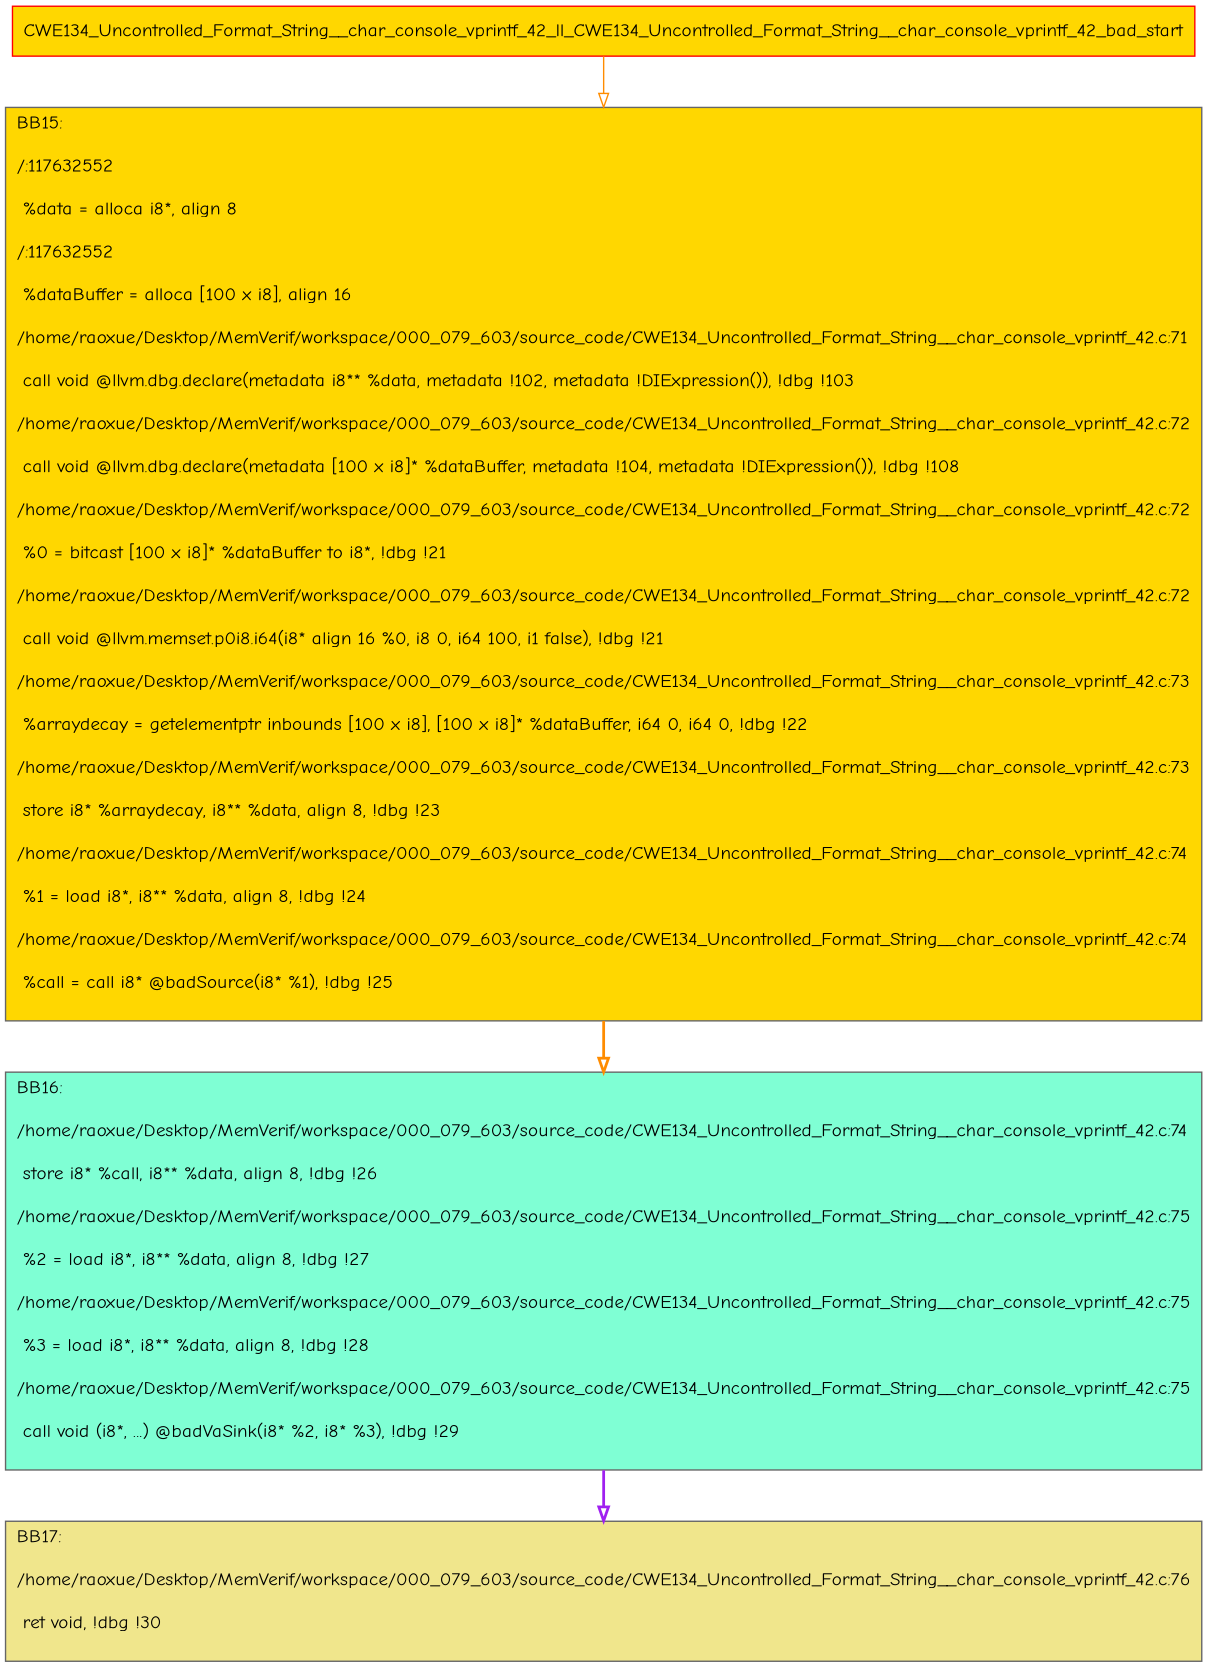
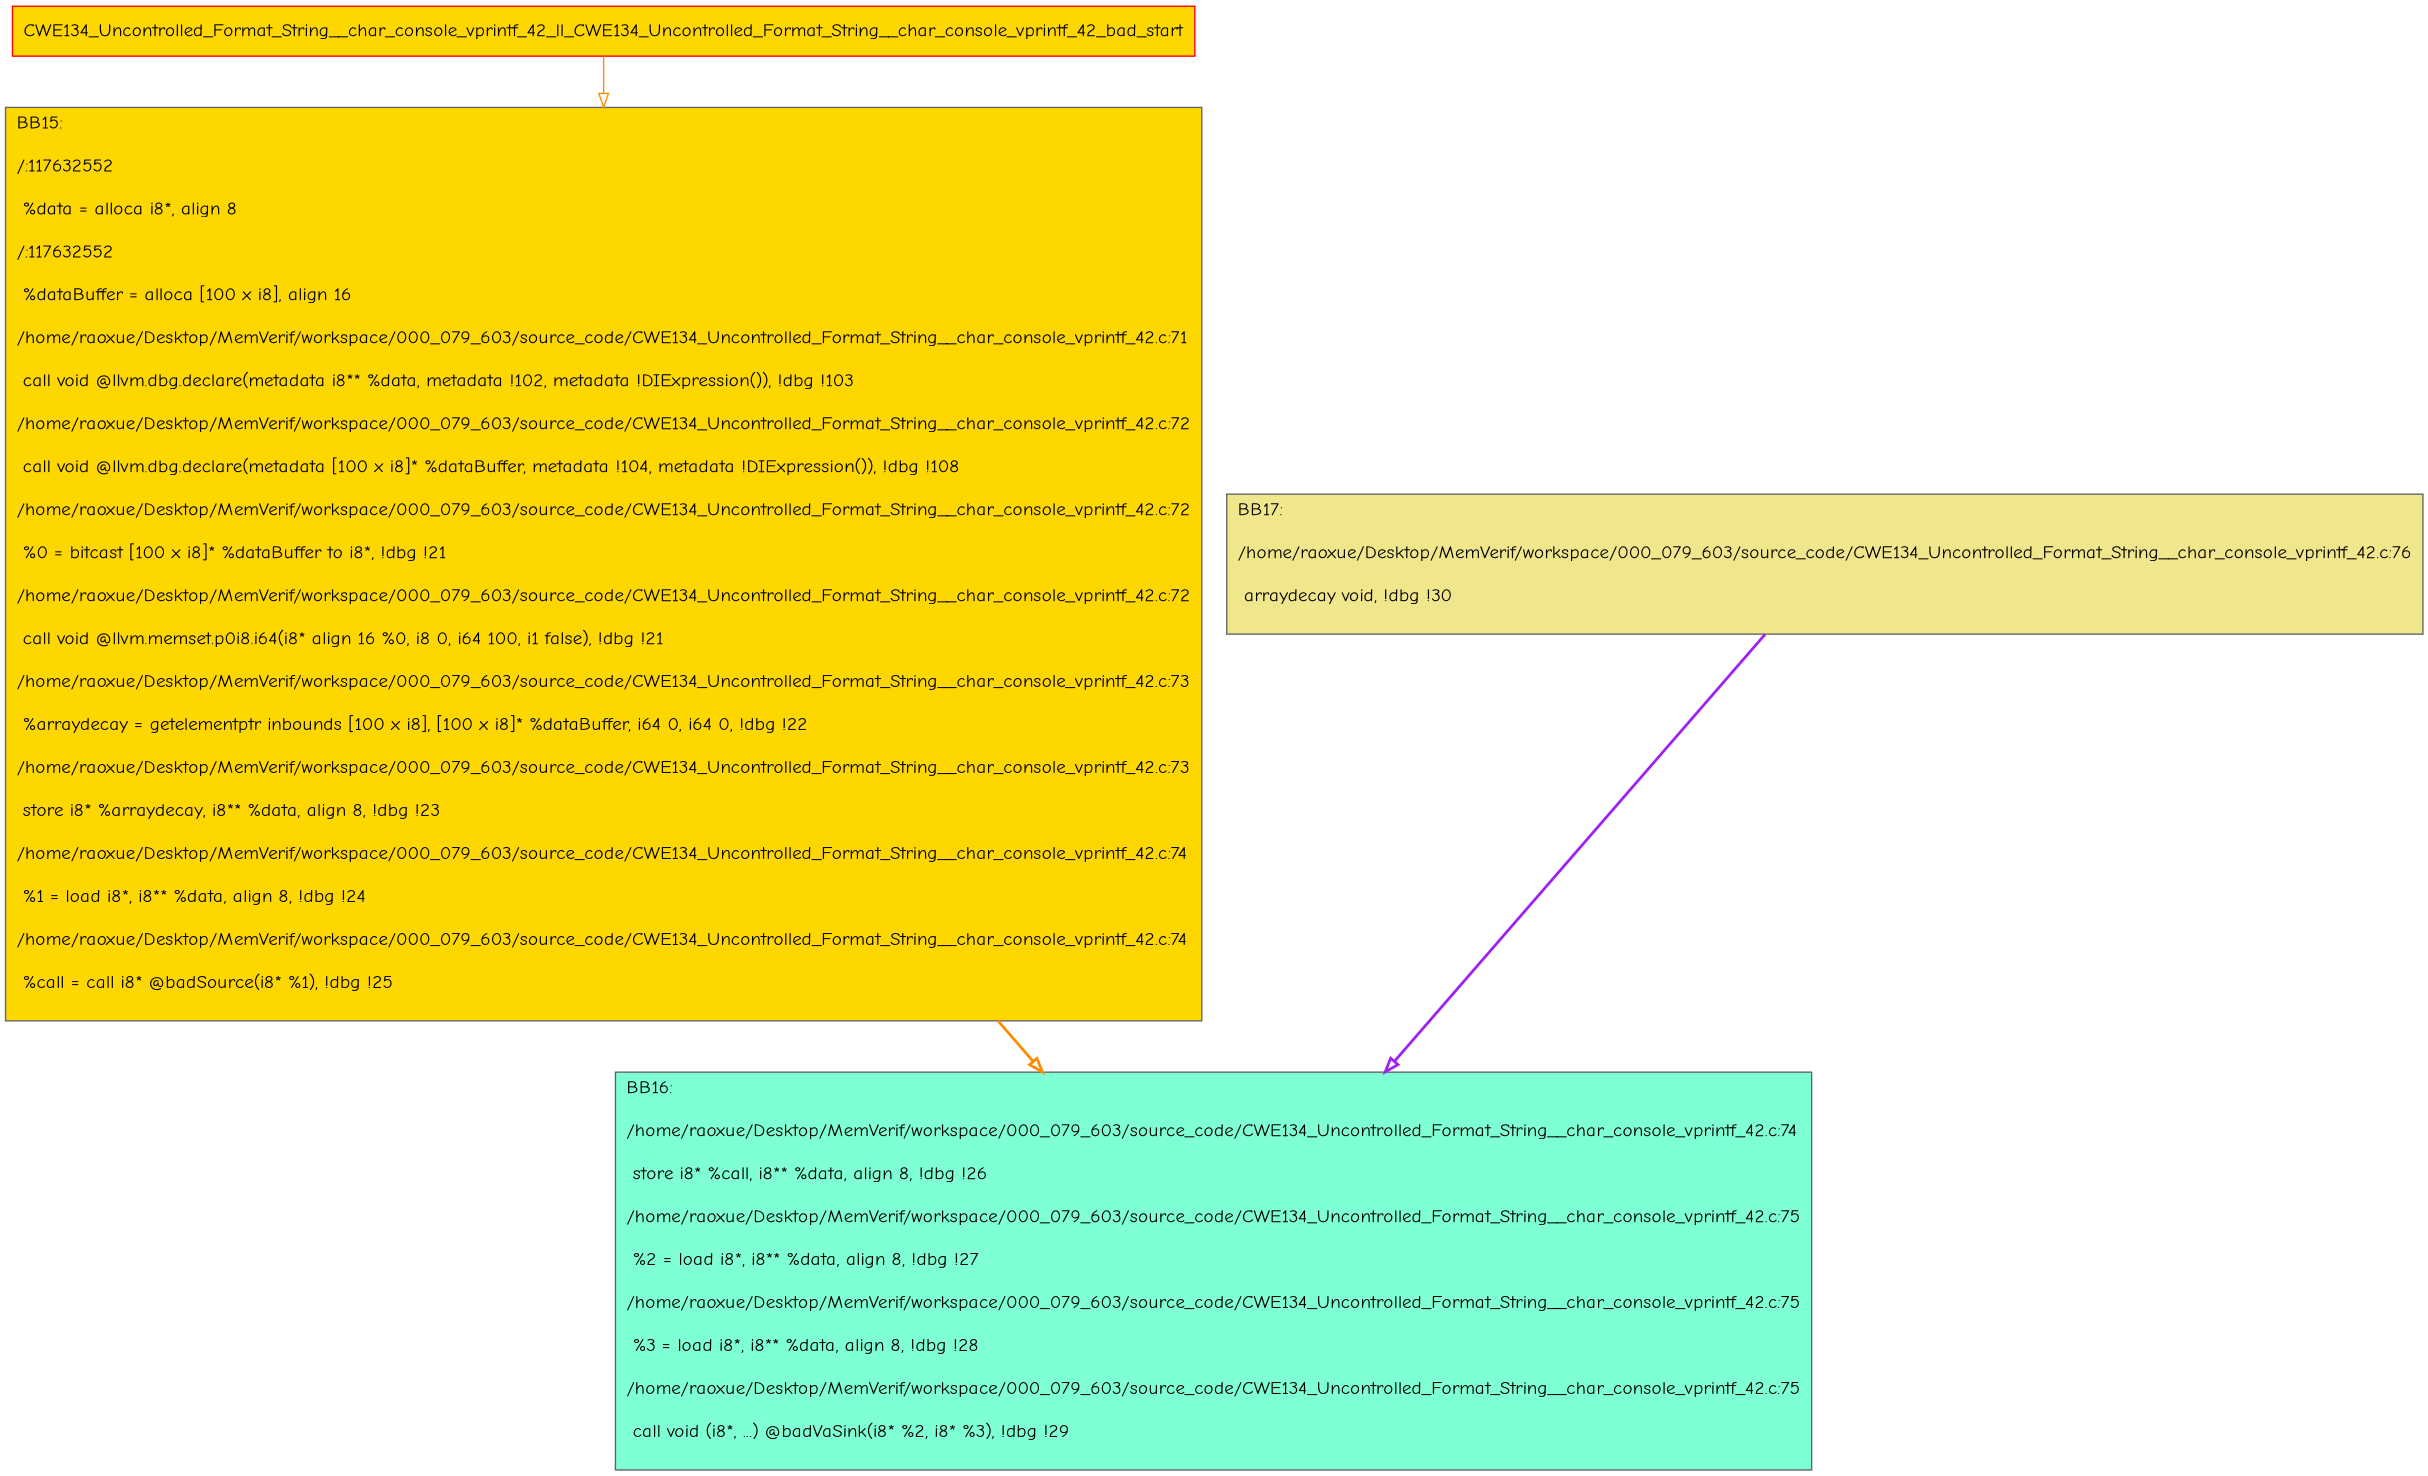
edge "BB16:" -> "BB17:": reversed
node "BB17:": text "ret void, !dbg !30" -> "arraydecay void, !dbg !30"
